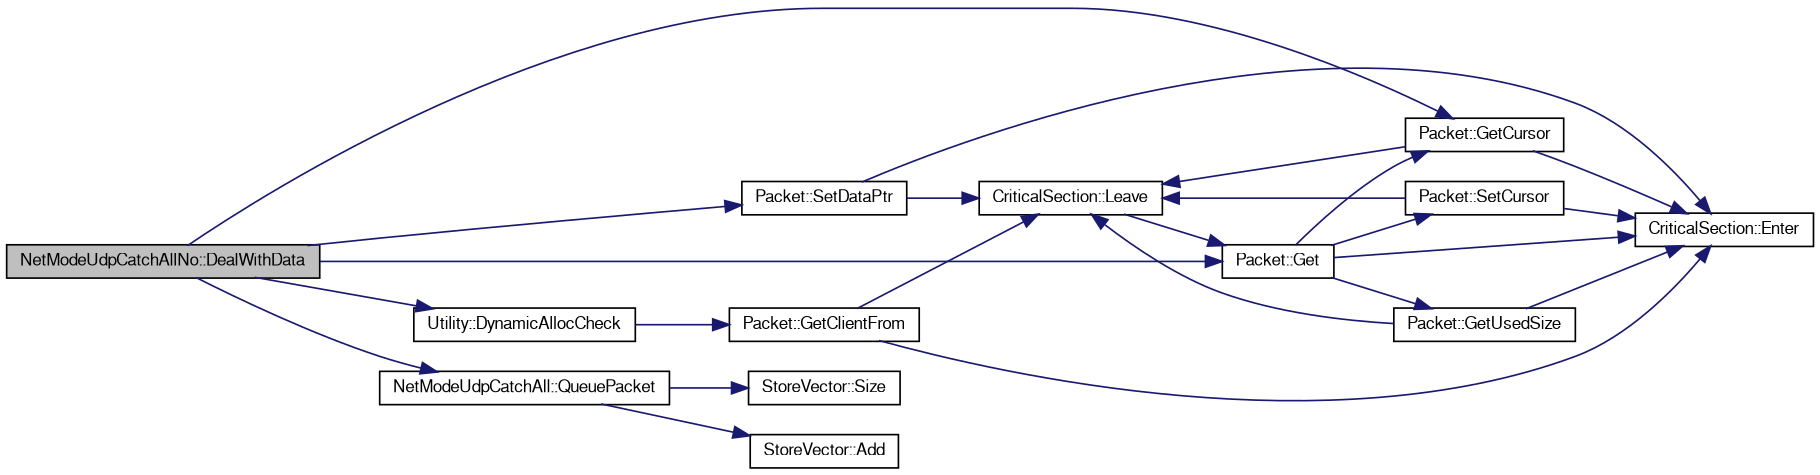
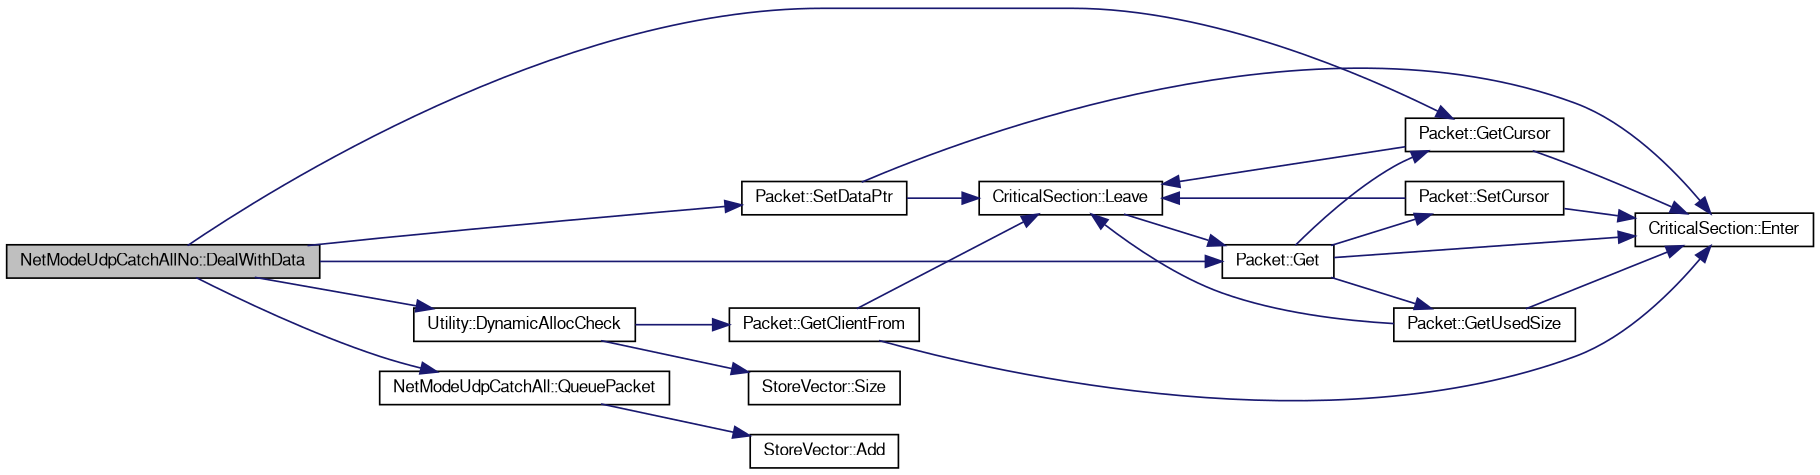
edge "NetModeUdpCatchAll::QueuePacket" -> "StoreVector::Size": now "Utility::DynamicAllocCheck" -> "StoreVector::Size"
